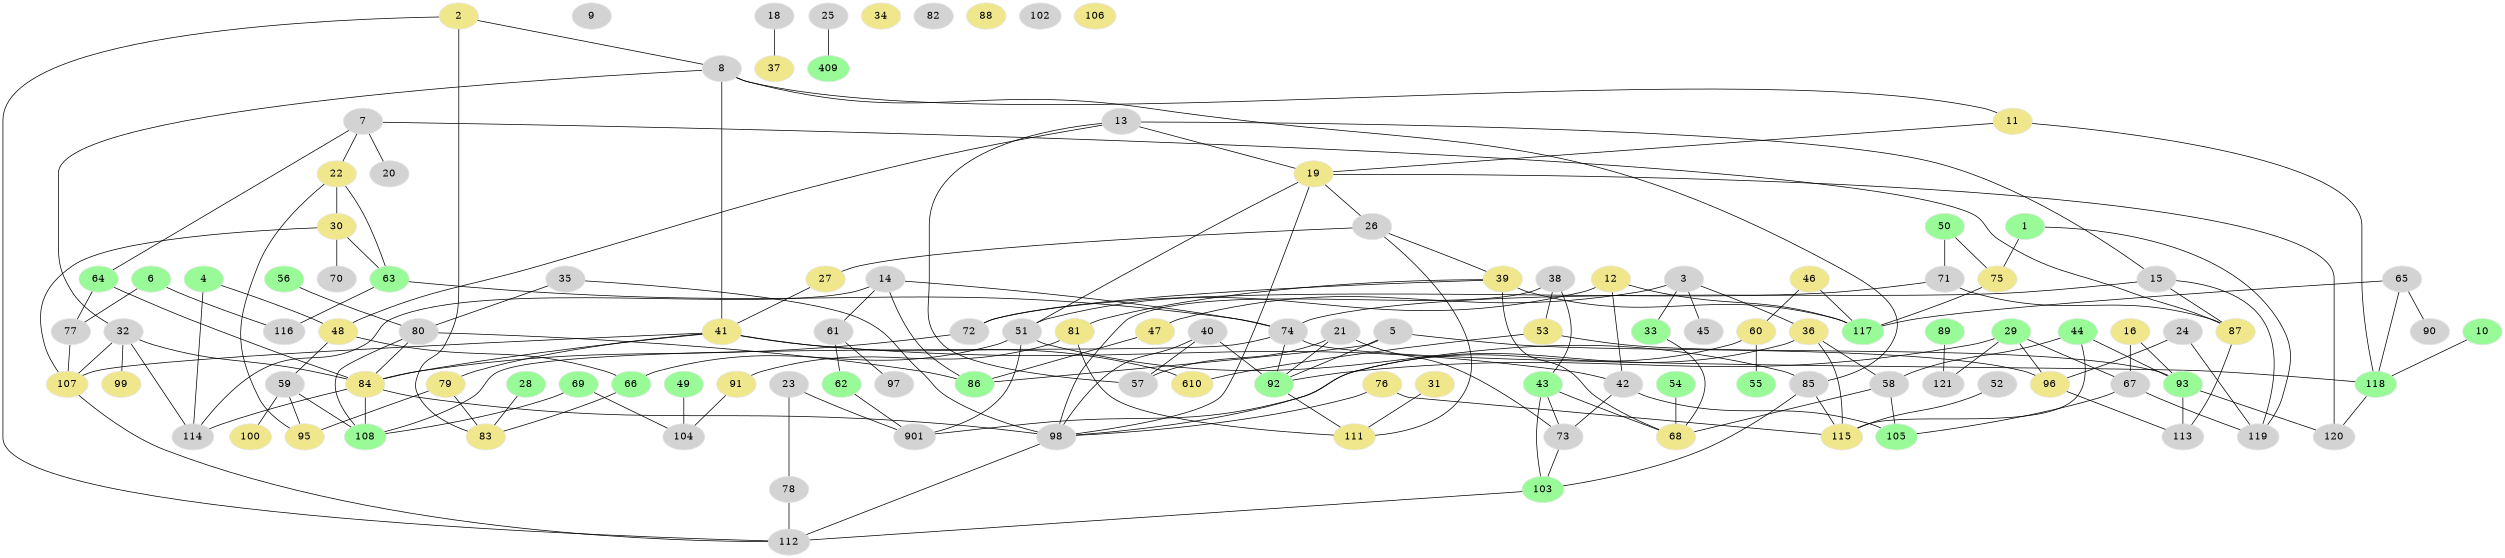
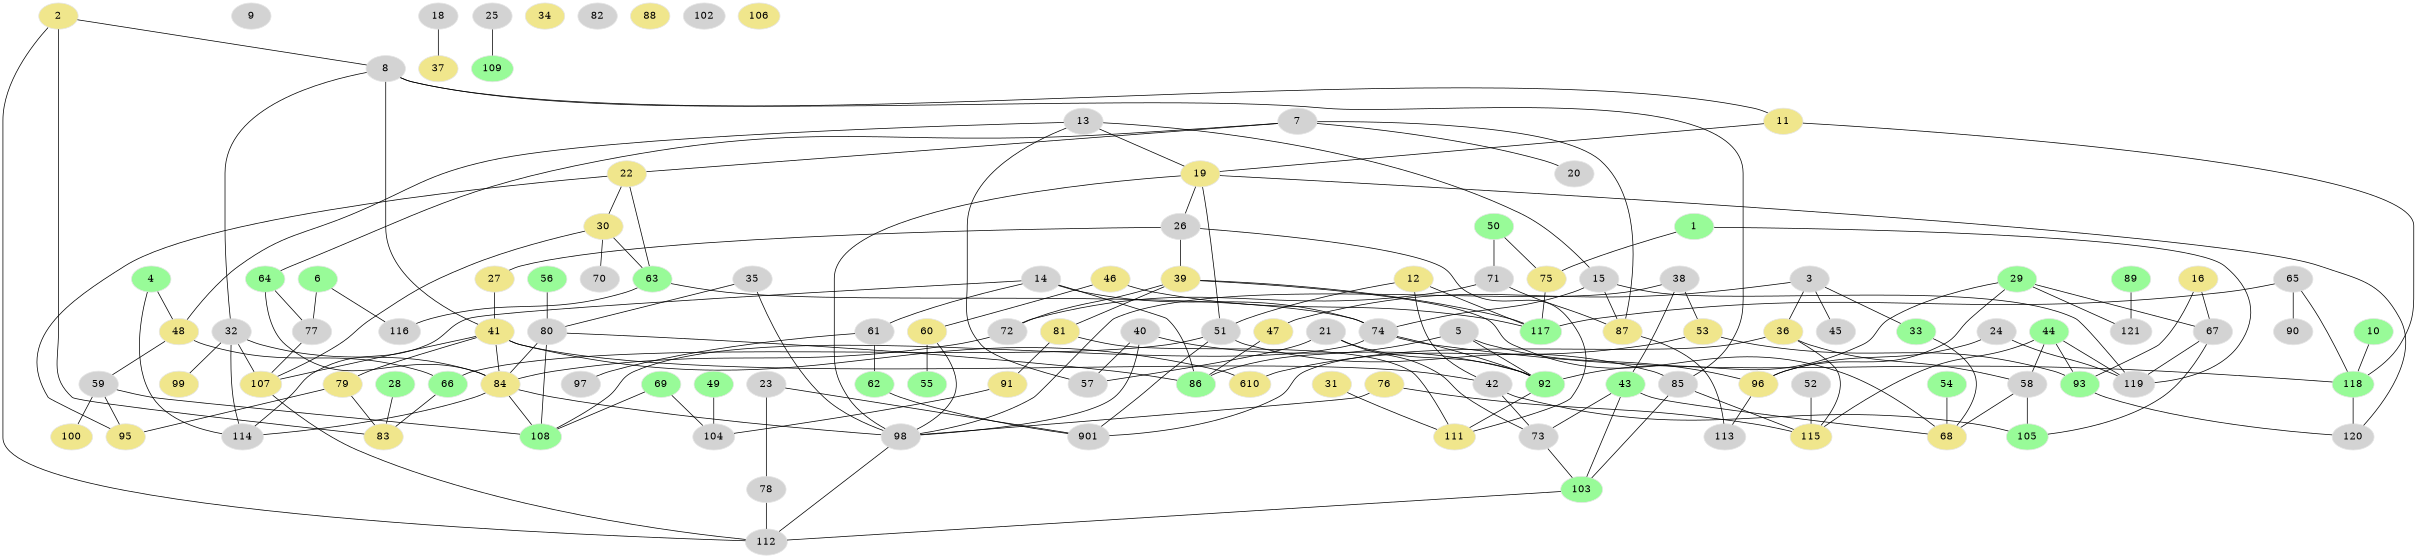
node "409": label "409" -> "109"
edge "44" -- "119": added
edge "93" -- "113": removed
